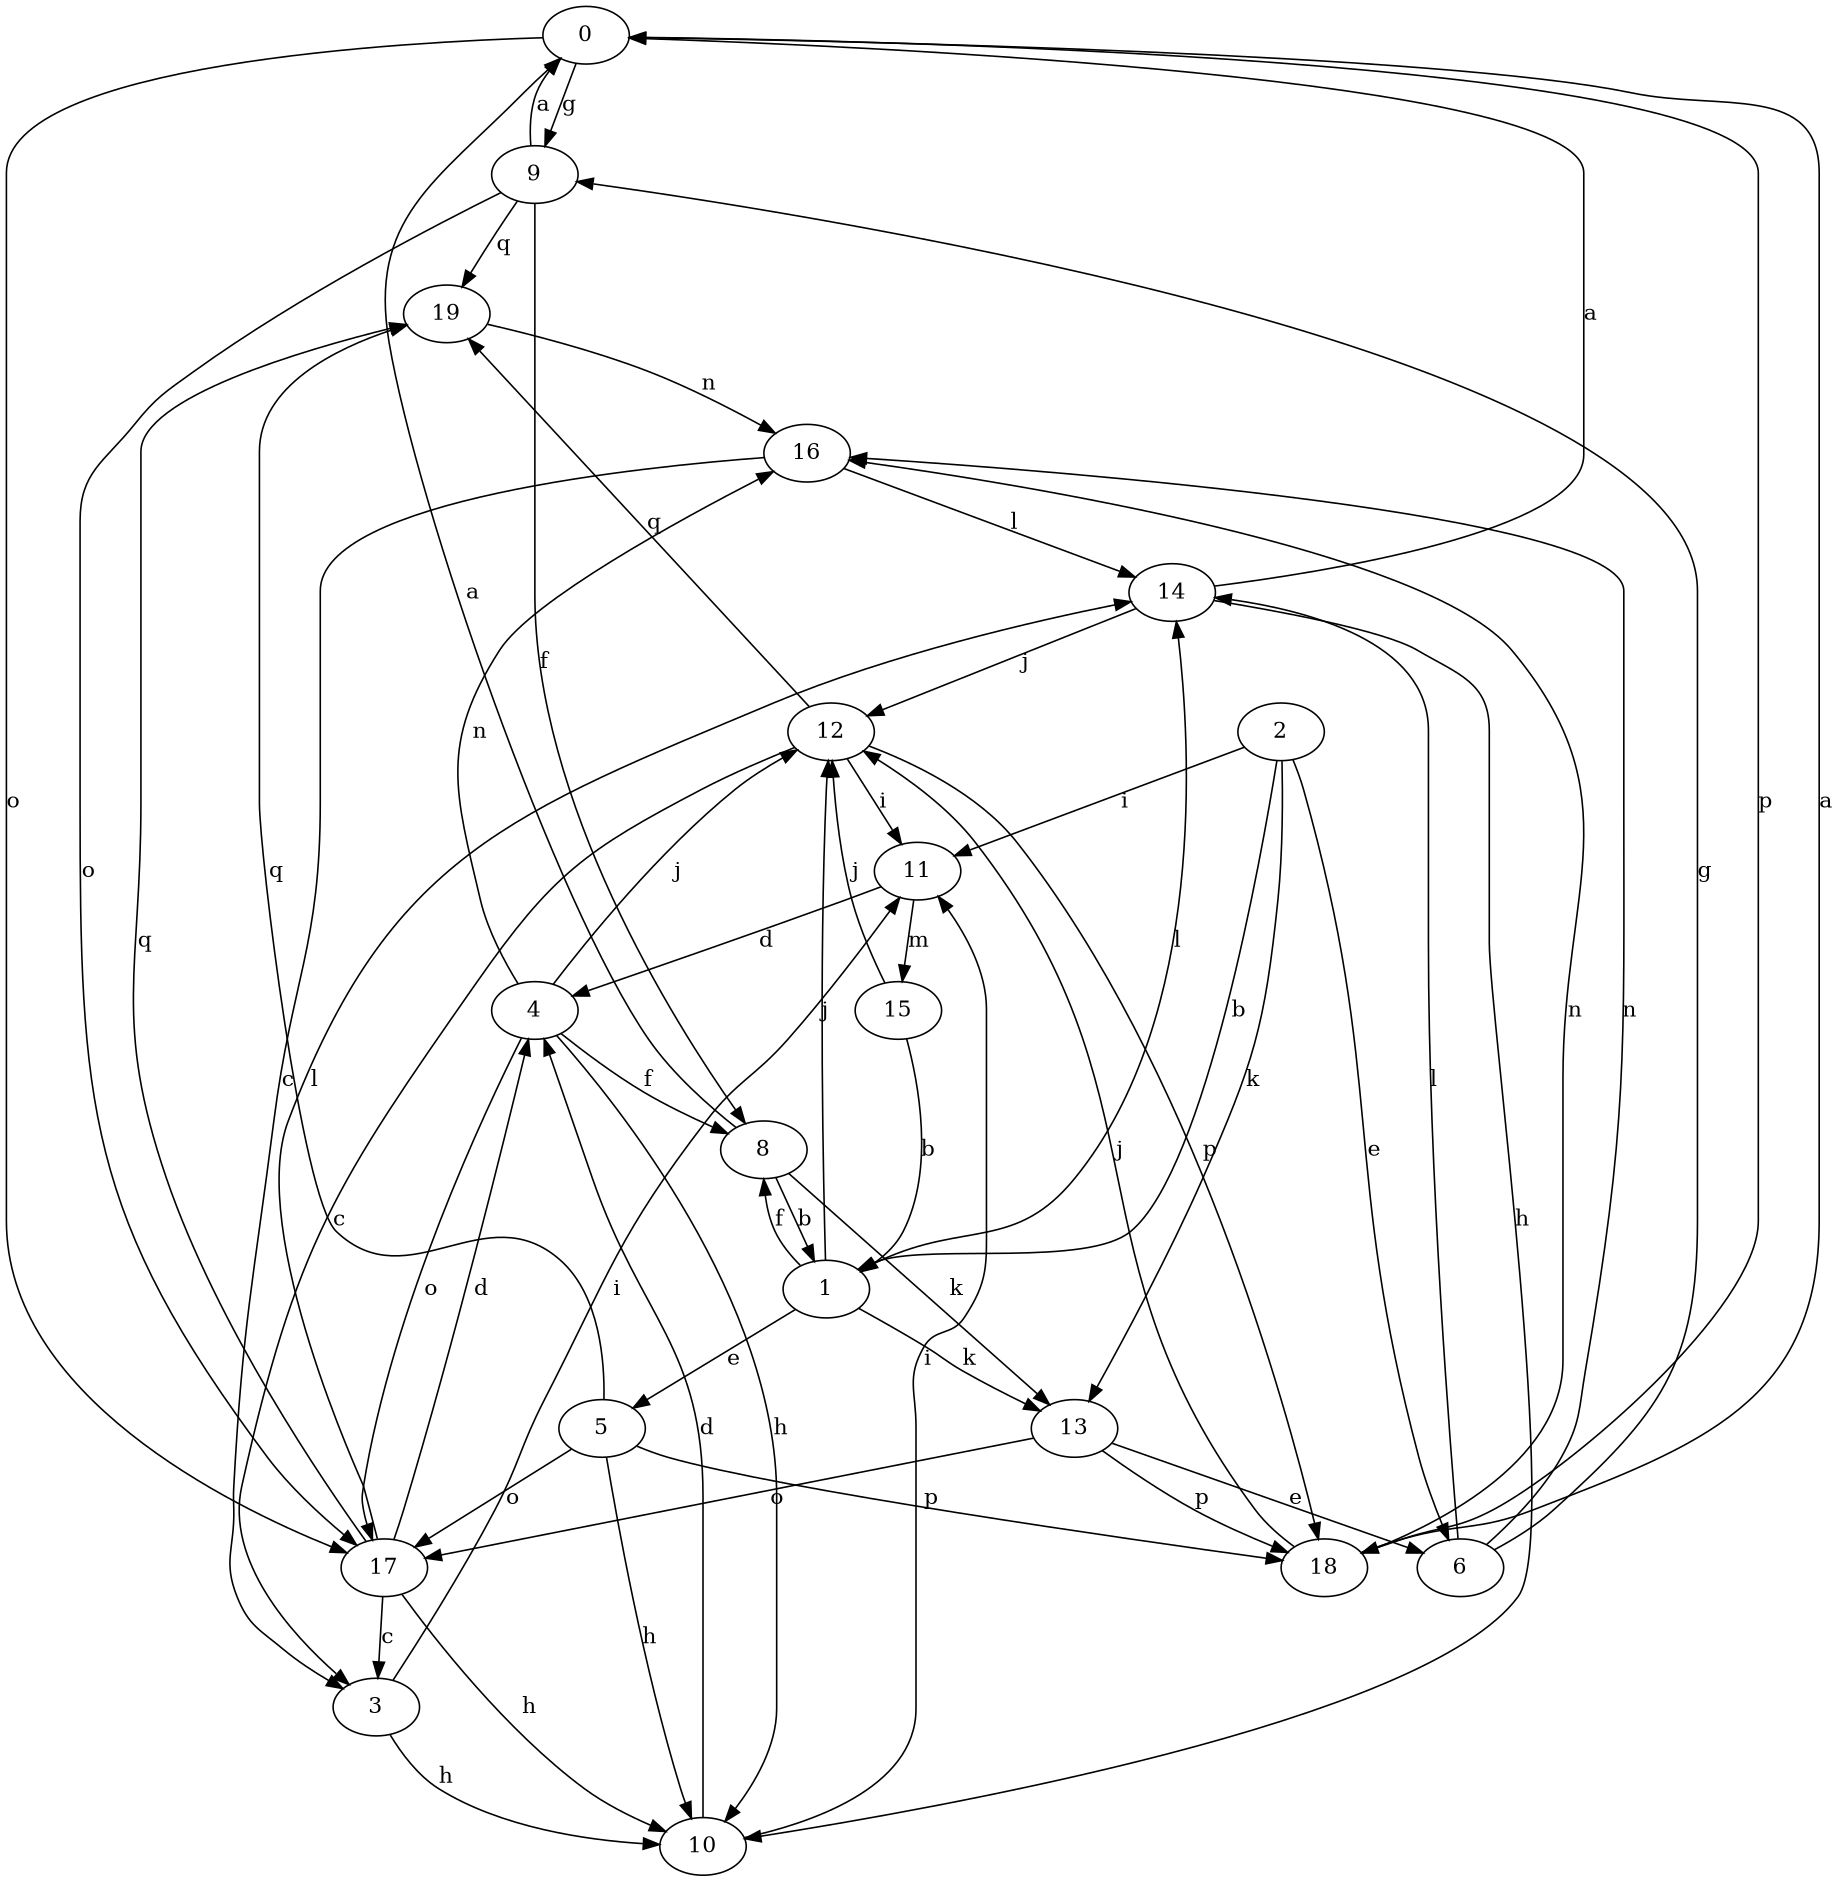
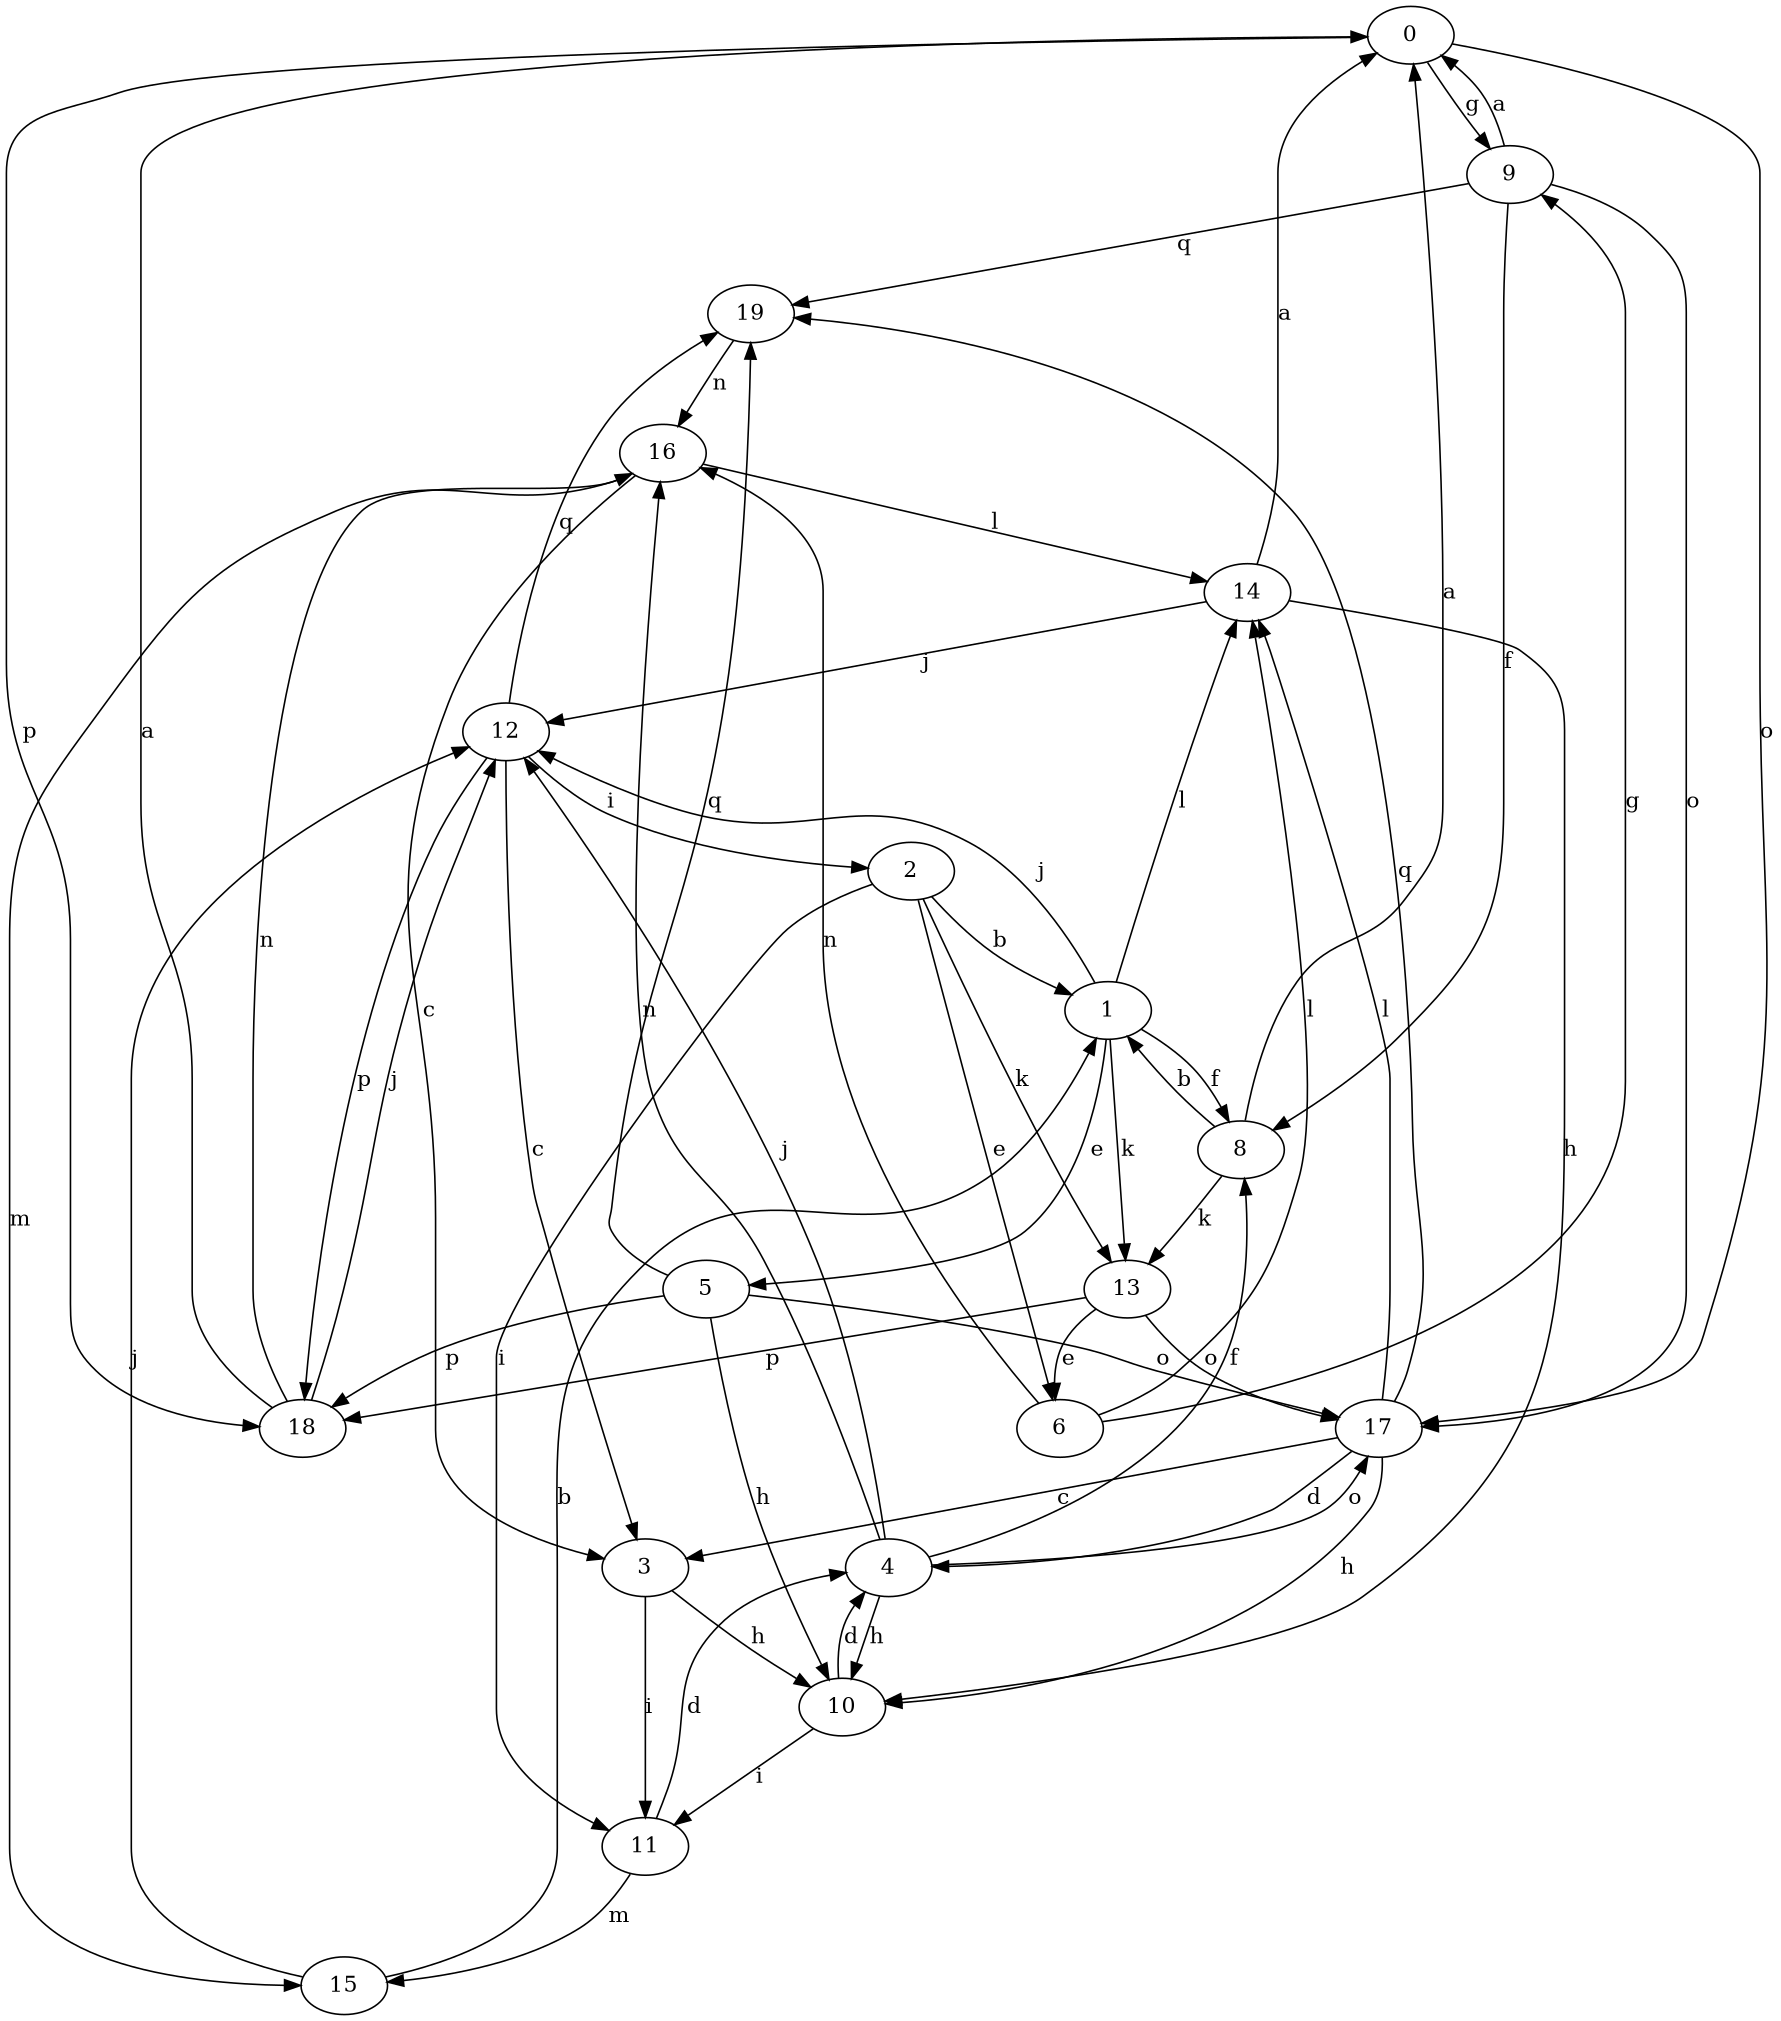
edge "12" -> "11": now "12" -> "2"
edge "16" -> "15": added, label "m"
